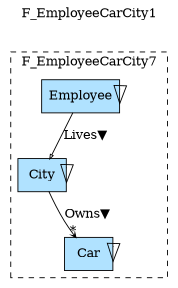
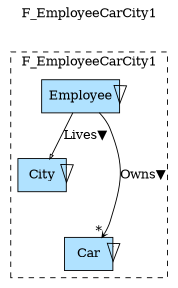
cluster "F_EmployeeCarCity7": label "F_EmployeeCarCity7" -> "F_EmployeeCarCity1"
edge "City" -> "Car": now "Employee" -> "Car"
